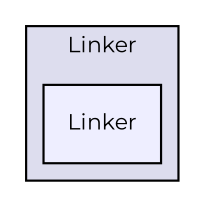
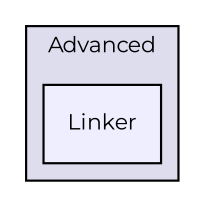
cluster "Linker": label "Linker" -> "Advanced"
